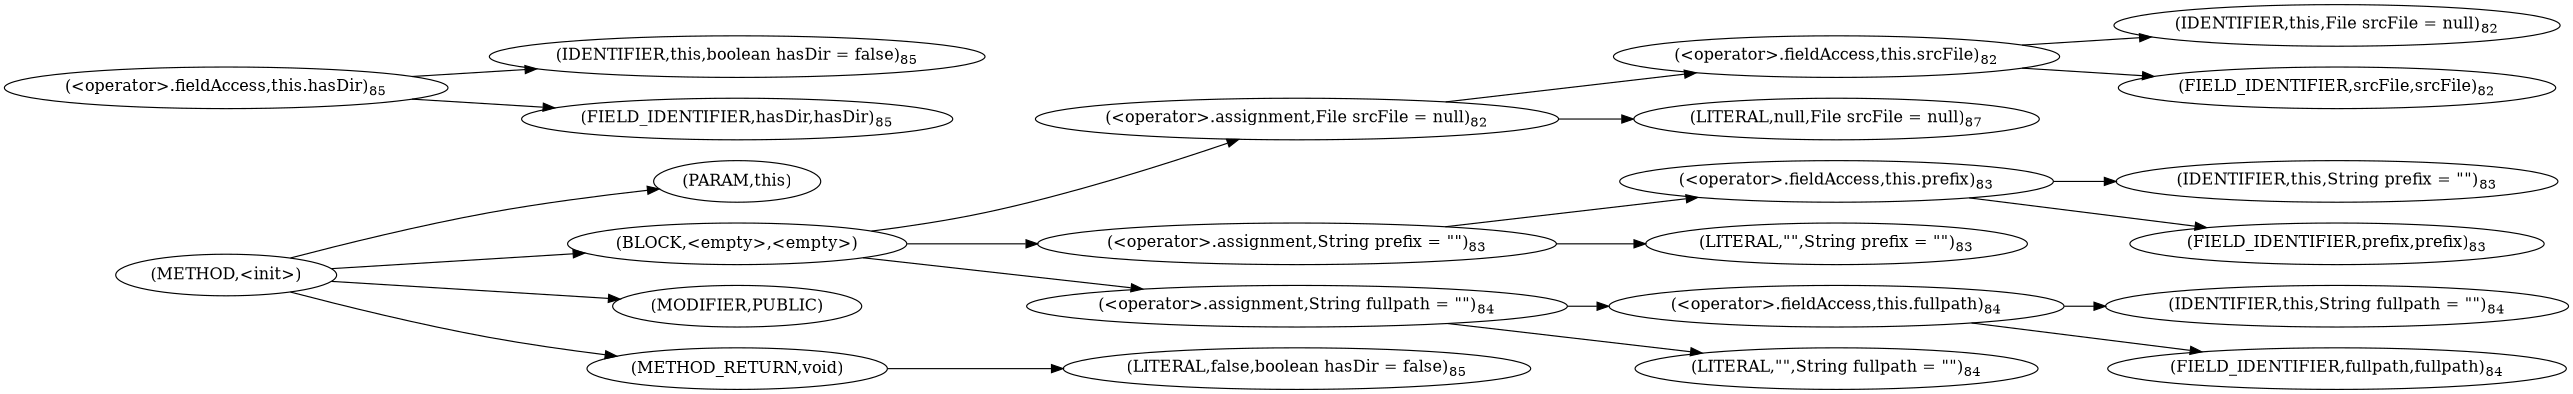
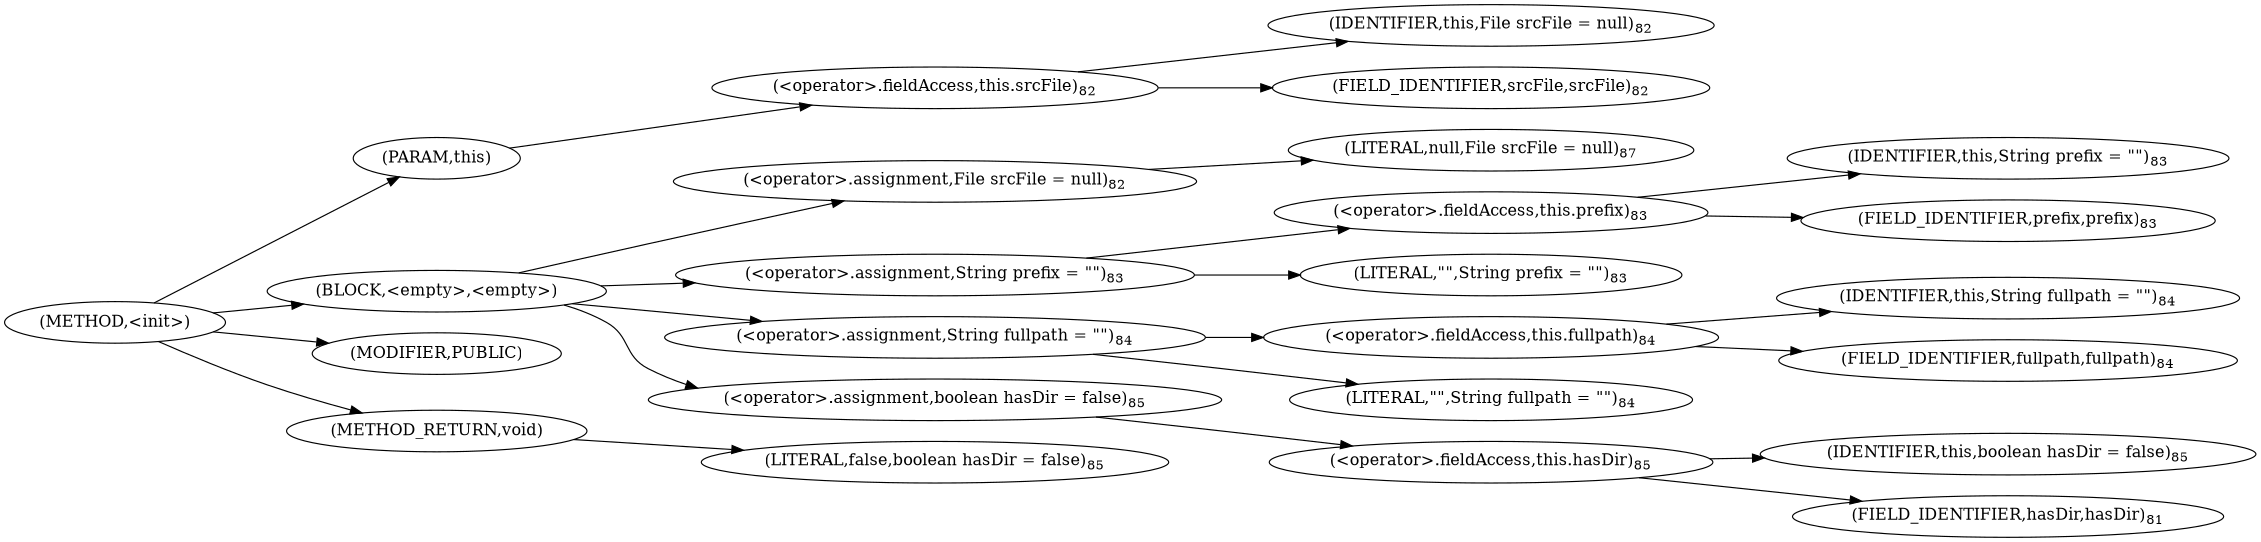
edge "(<operator>.assignment,File srcFile = null)" -> "(<operator>.fieldAccess,this.srcFile)": now "(PARAM,this)" -> "(<operator>.fieldAccess,this.srcFile)"
node "(FIELD_IDENTIFIER,hasDir,hasDir)": text "85" -> "81"
node "(<operator>.assignment,boolean hasDir = false)": added
